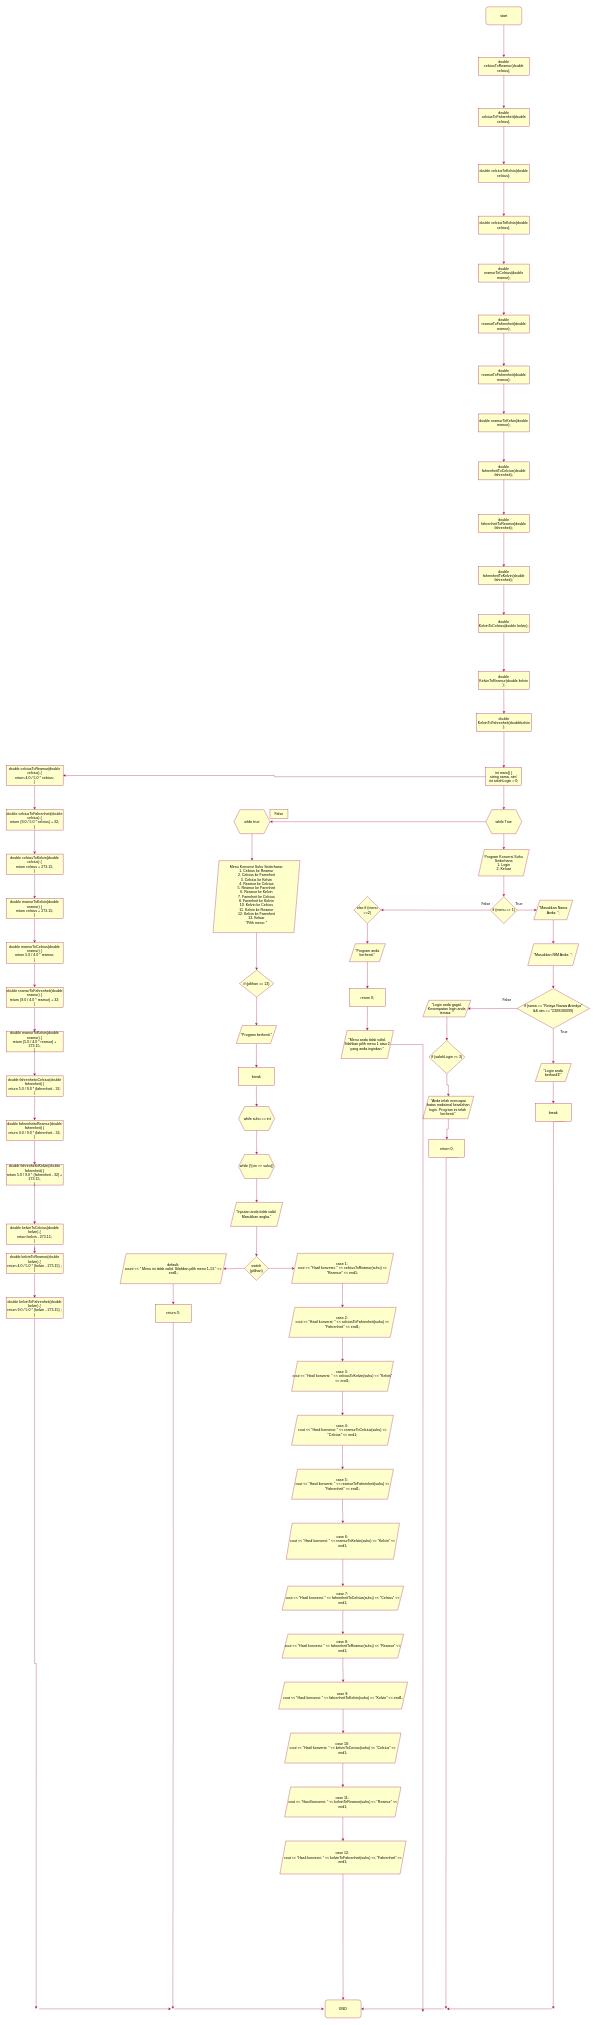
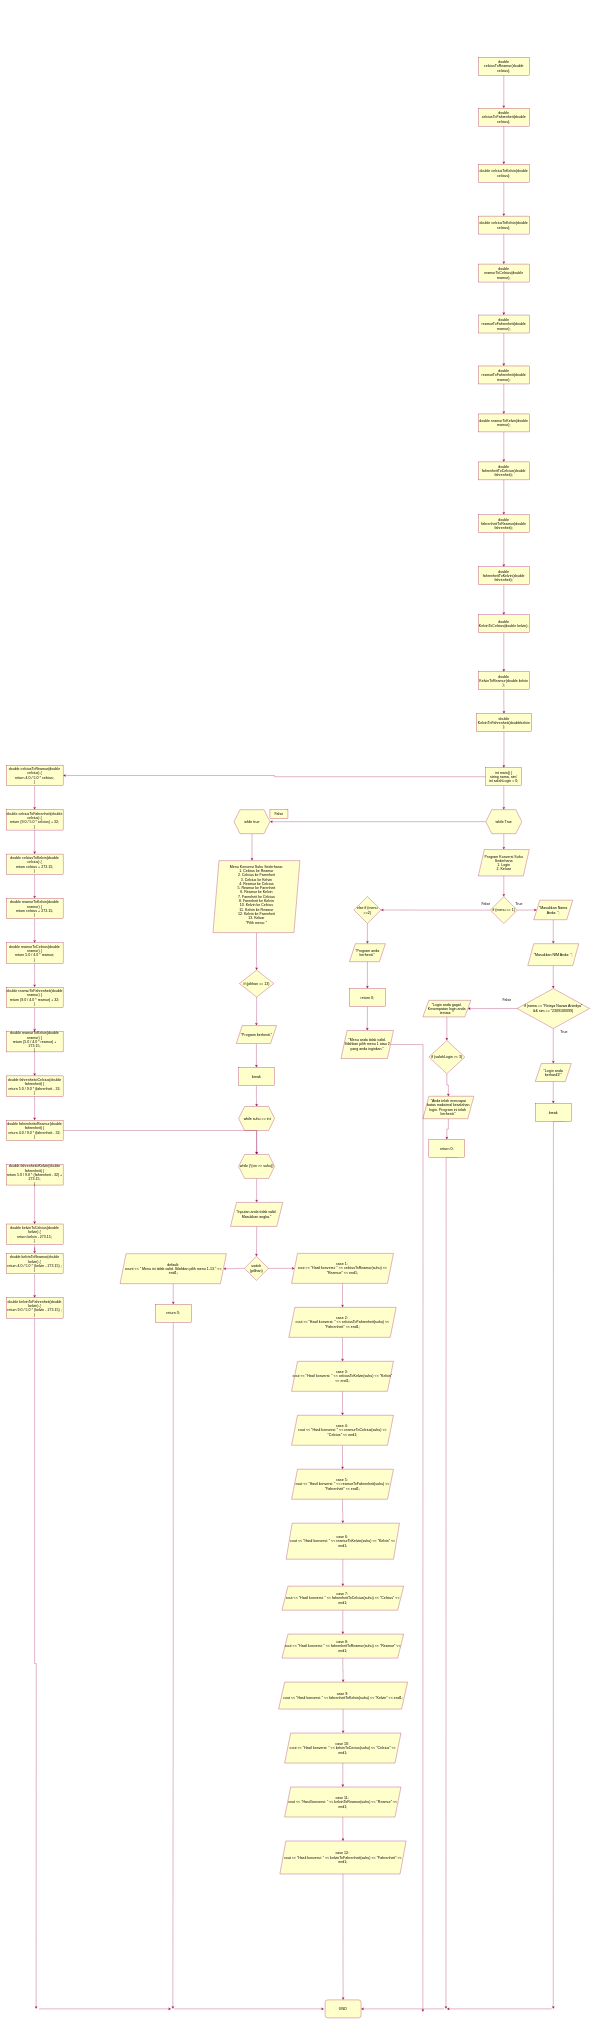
node "start": removed
edge "start" -> "double celciusToReamur(double celcius);": removed
edge "double fahrenheitoReamur(double fahrenheit) { return 4.0 / 9.0 * (fahrenheit - 32; }" -> "double fahrenheitoKelvin(double fahrenheit) { return 5.0 / 9.0 * (fahrenheit - 32) + 273.15; }": now "double fahrenheitoReamur(double fahrenheit) { return 4.0 / 9.0 * (fahrenheit - 32; }" -> "while (!(cin >> suhu))"
